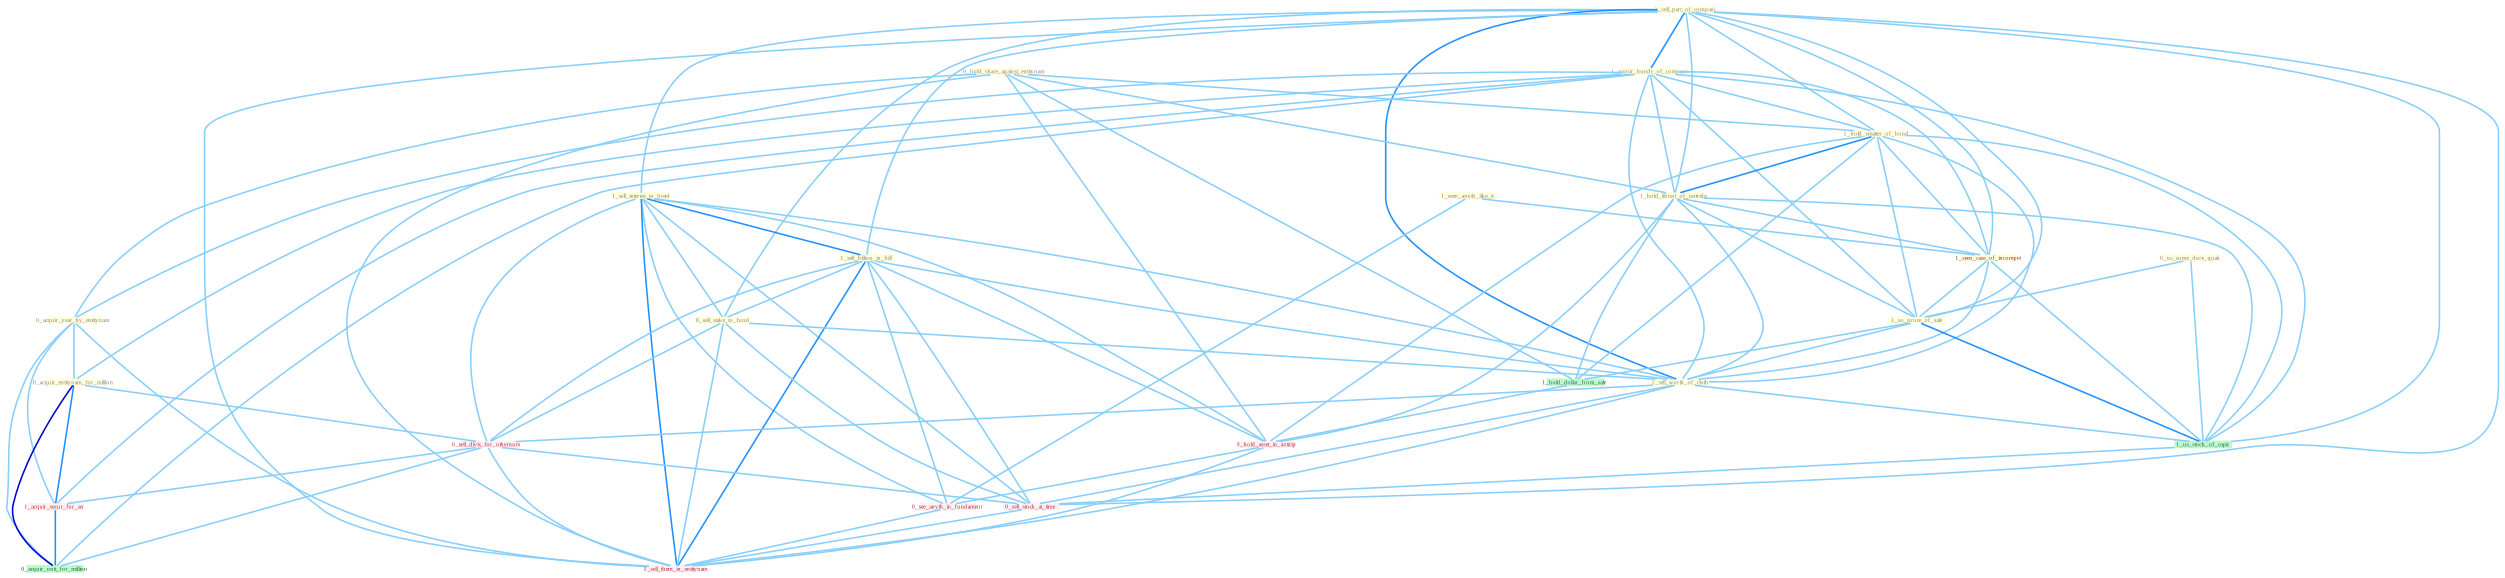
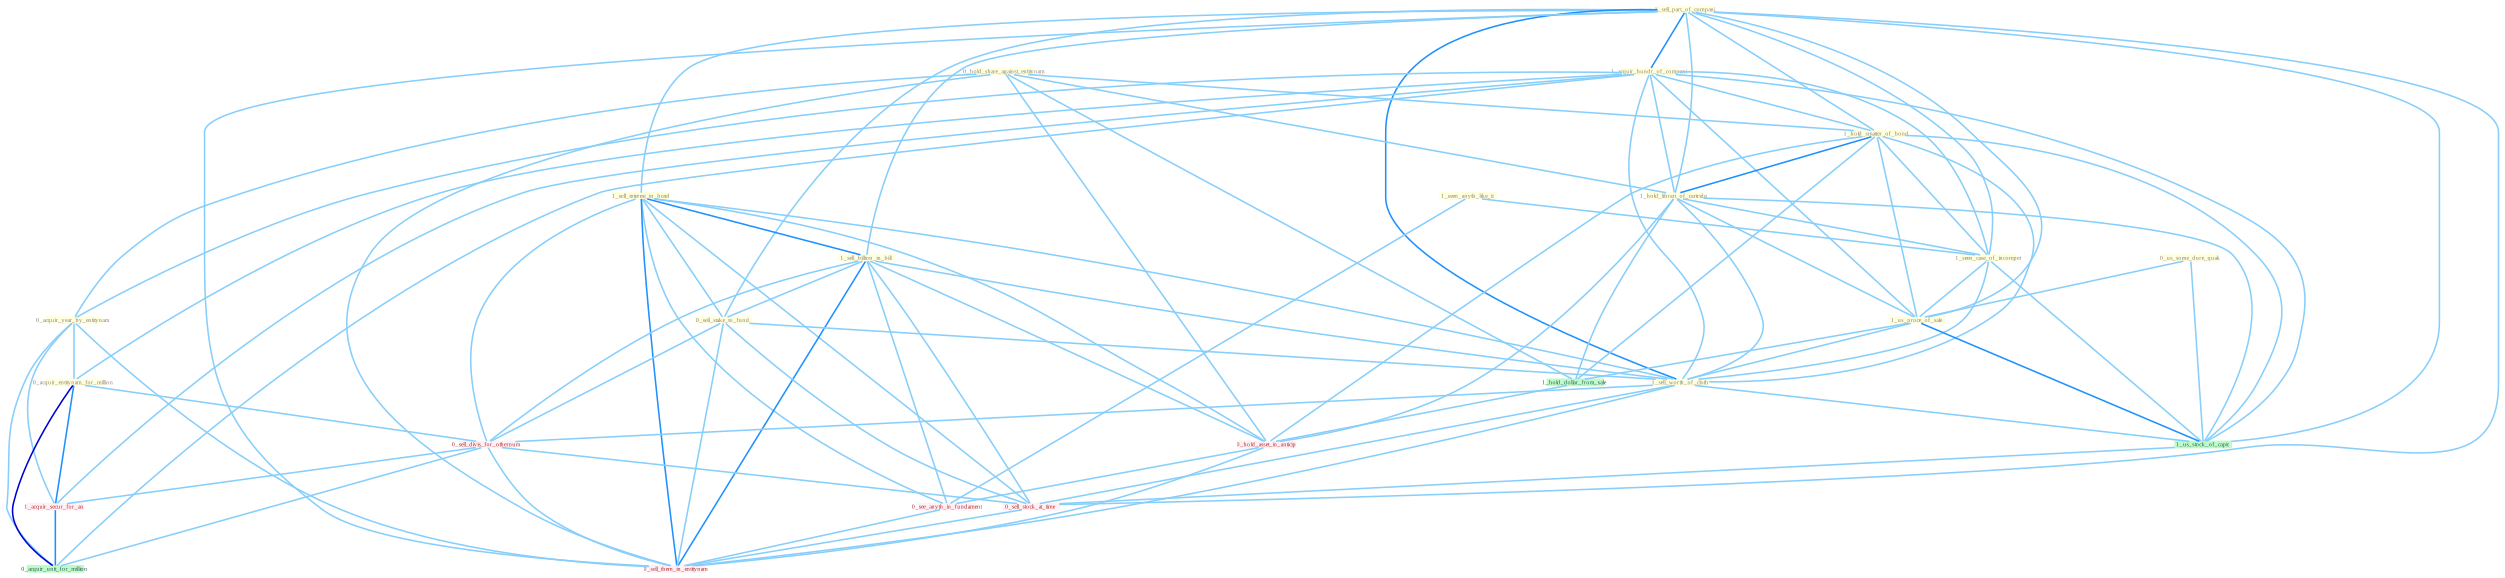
node "1_seen_case_of_incompet": fontcolor #b22222 -> #8b7d6b
